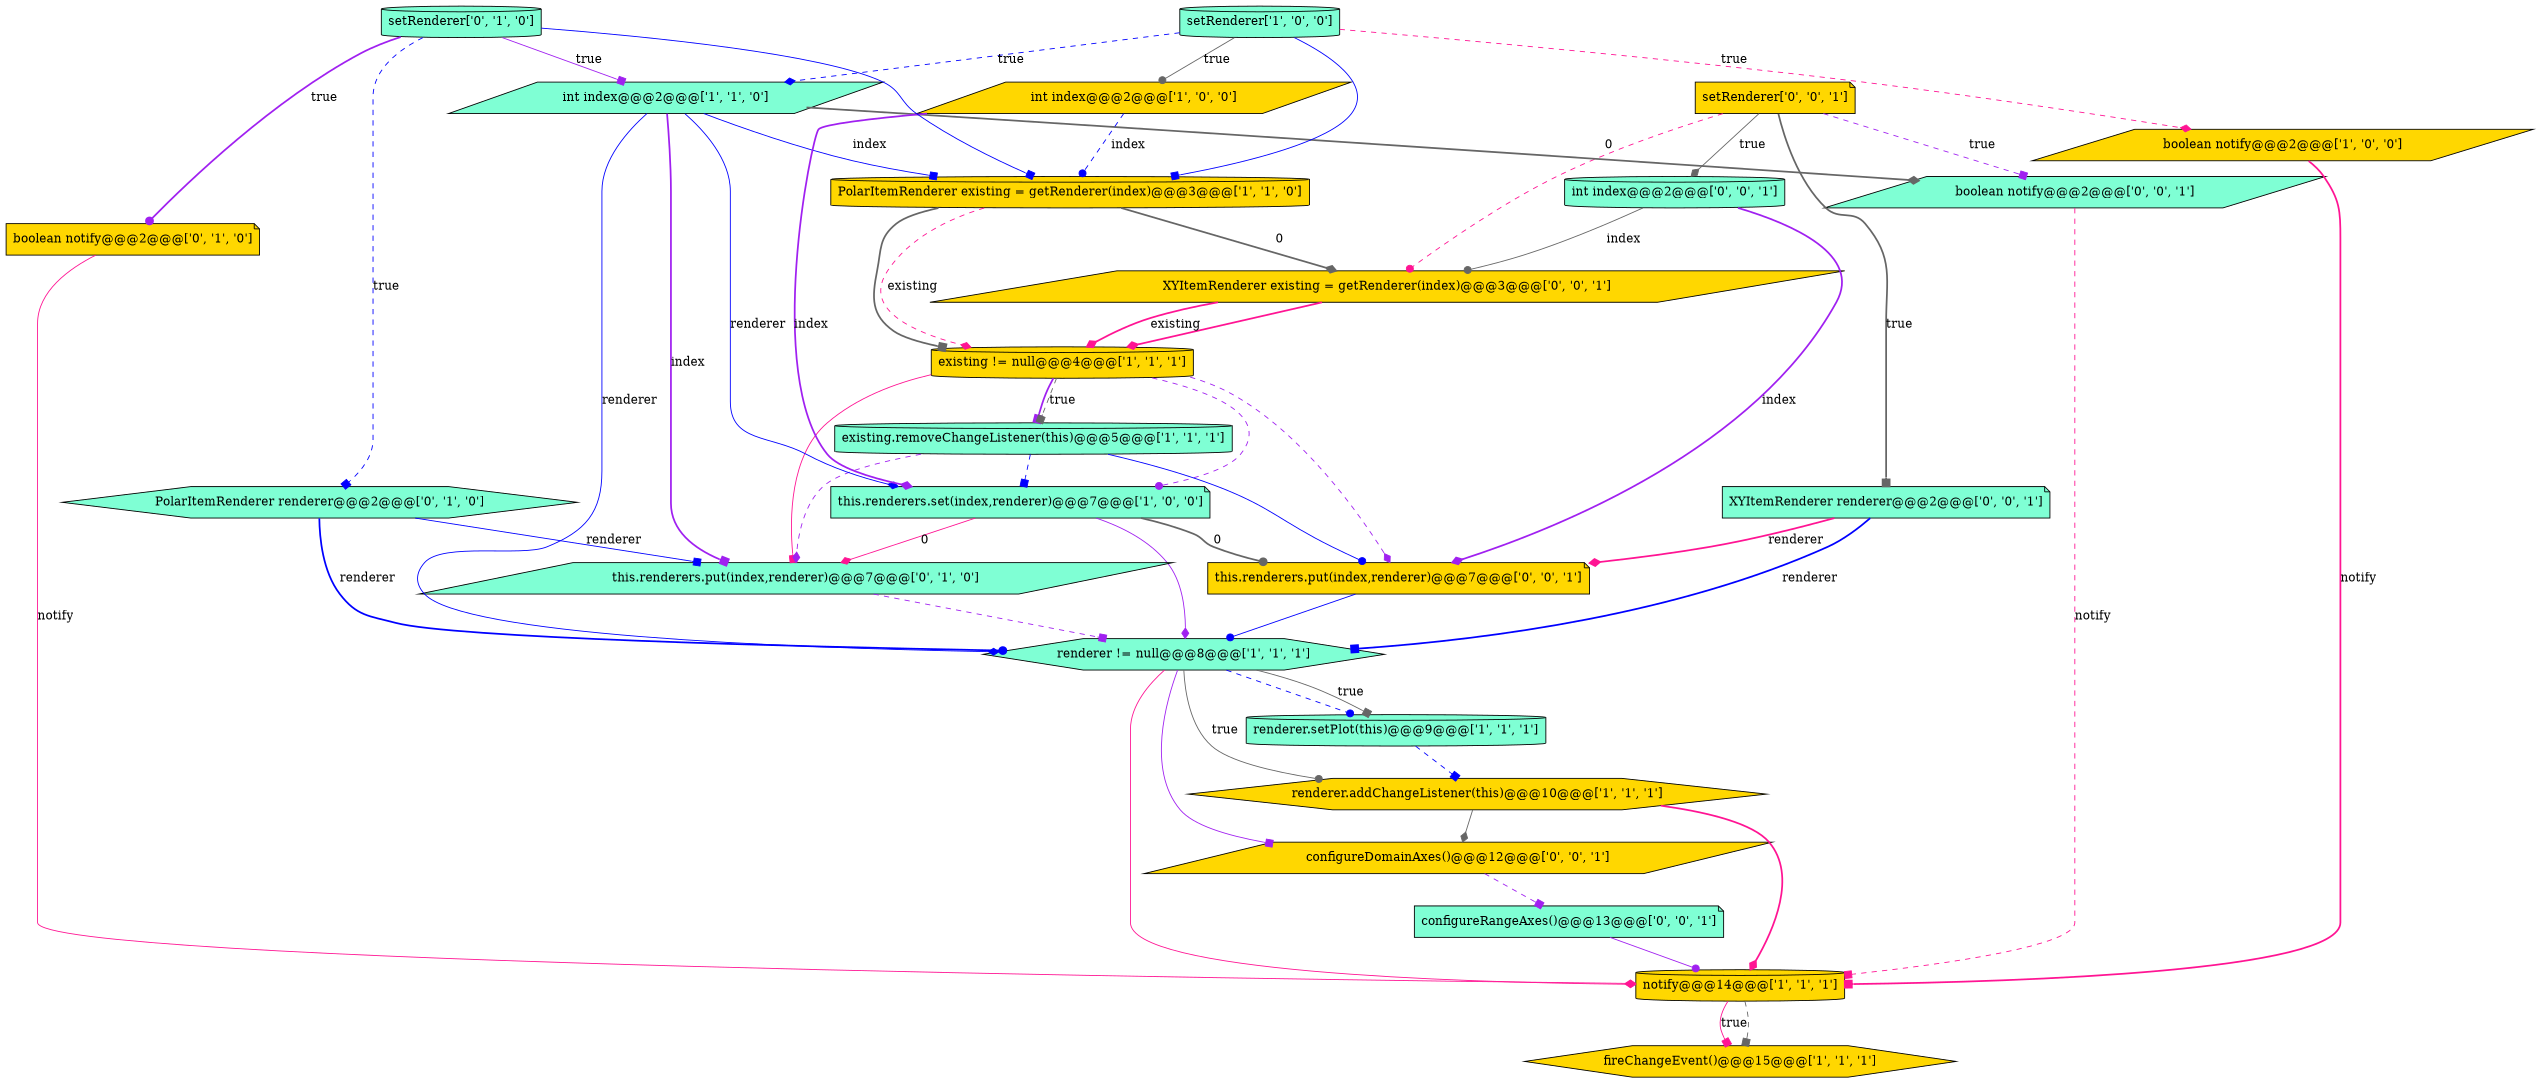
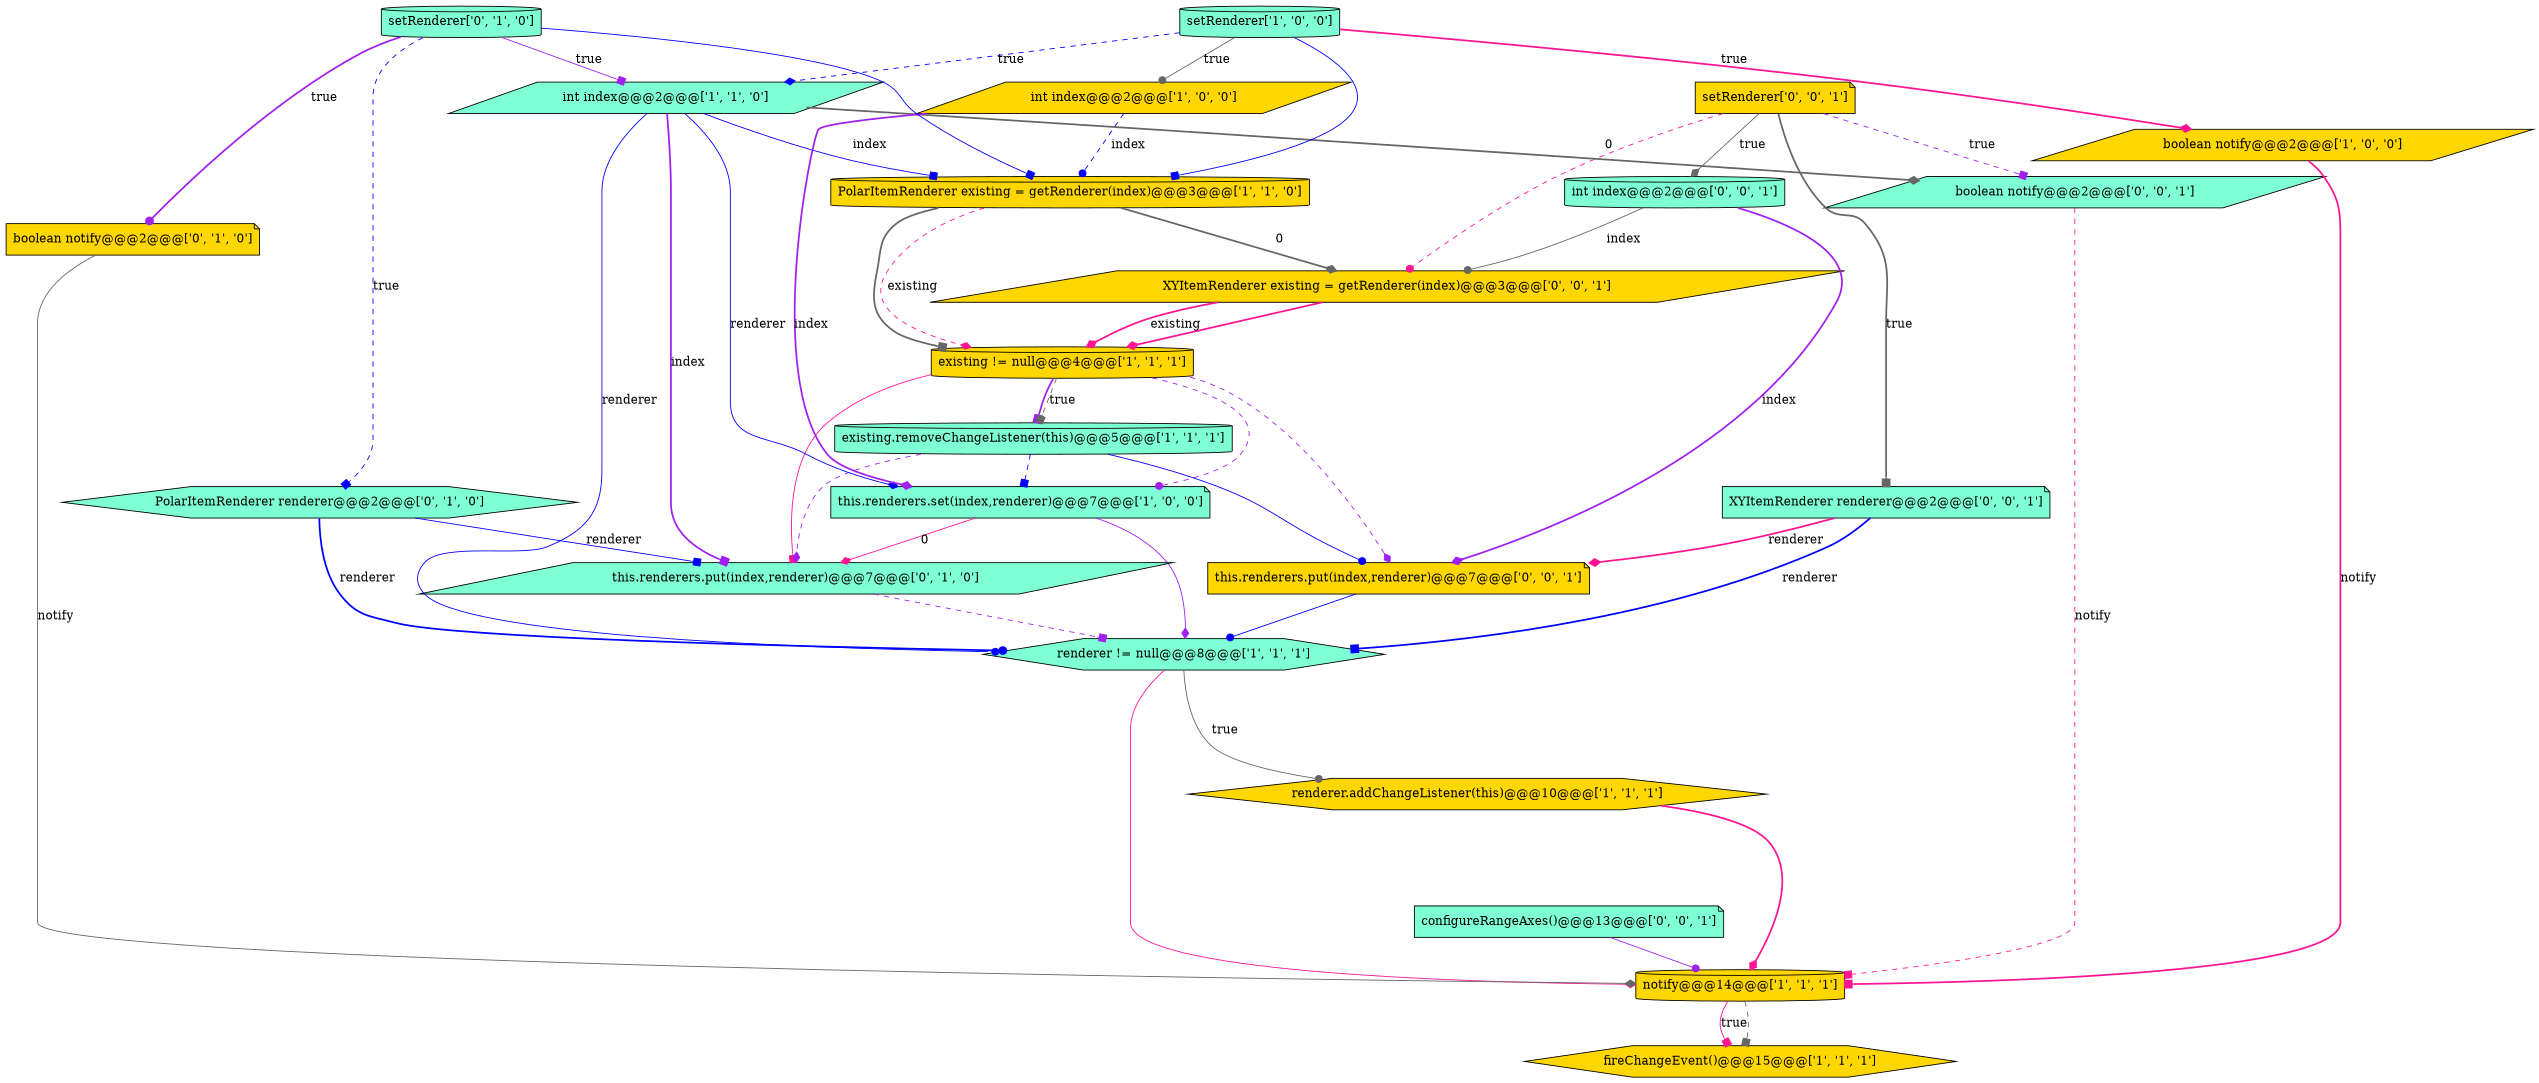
edge "setRenderer['1', '0', '0']" -> "boolean notify@@@2@@@['1', '0', '0']": style dashed -> bold
edge "this.renderers.set(index,renderer)@@@7@@@['1', '0', '0']" -> "this.renderers.put(index,renderer)@@@7@@@['0', '0', '1']": removed, label "0"
edge "int index@@@2@@@['1', '1', '0']" -> "renderer != null@@@8@@@['1', '1', '1']": arrowhead diamond -> dot
node "renderer.setPlot(this)@@@9@@@['1', '1', '1']": removed
node "configureDomainAxes()@@@12@@@['0', '0', '1']": removed
edge "boolean notify@@@2@@@['0', '1', '0']" -> "notify@@@14@@@['1', '1', '1']": color deeppink -> gray40
